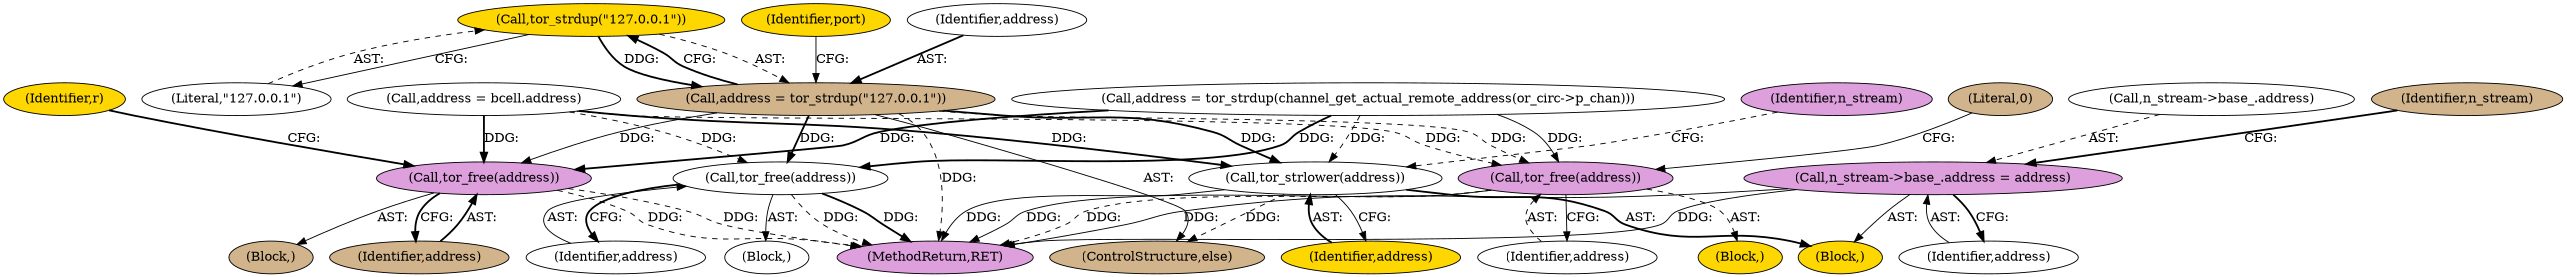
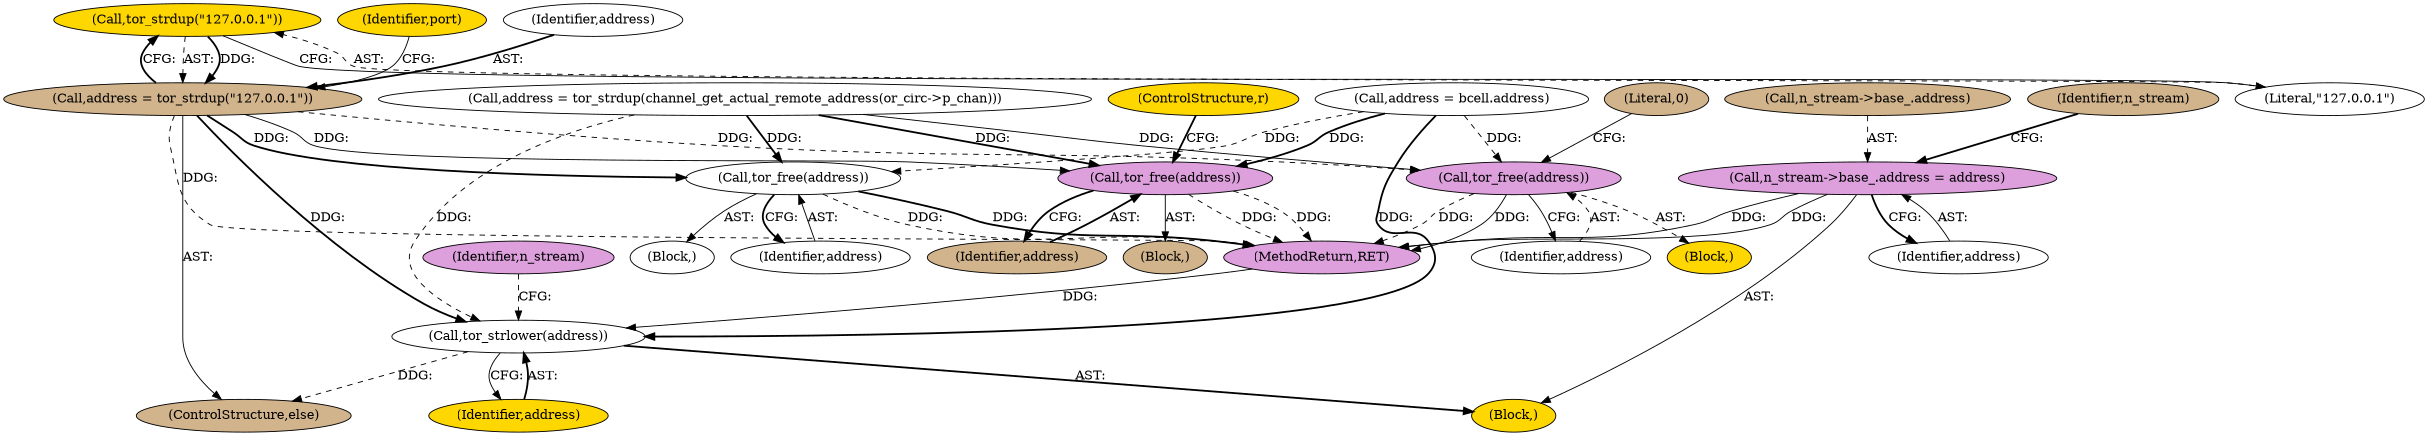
node "(Identifier,r)": label "(Identifier,r)" -> "(ControlStructure,r)"
node "(Call,n_stream->base_.address)": fillcolor white -> tan
edge "(Call,tor_strlower(address))" -> "(MethodReturn,RET)": reversed
